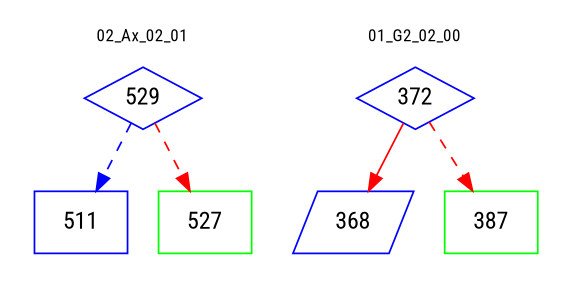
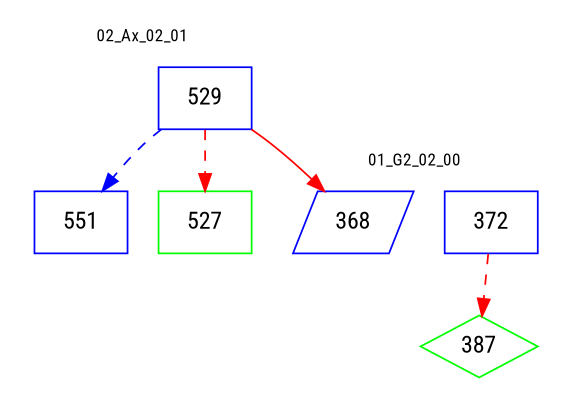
node "529": shape diamond -> box
node "372": shape diamond -> box
edge "372" -> "368": now "529" -> "368"
node "511": label "511" -> "551"
node "387": shape box -> diamond
